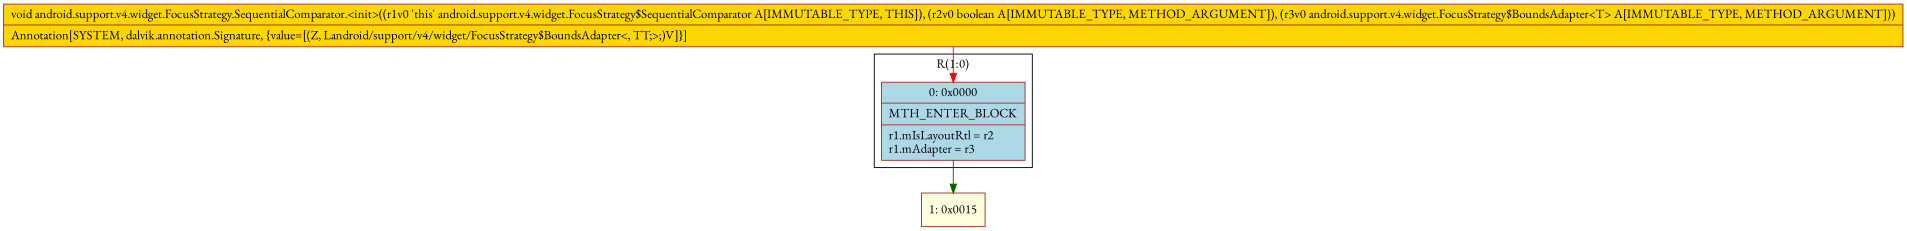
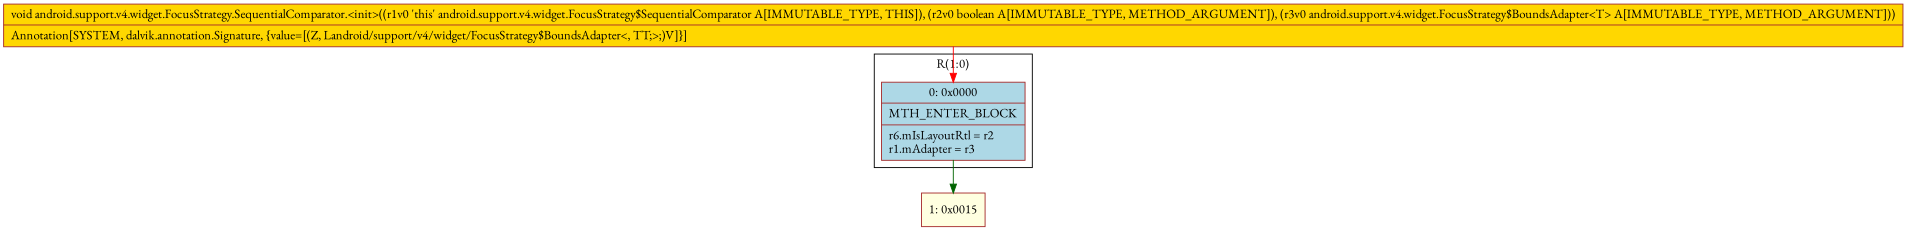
node "0: 0x0000": text "r1.mIsLayoutRtl = r2" -> "r6.mIsLayoutRtl = r2"
